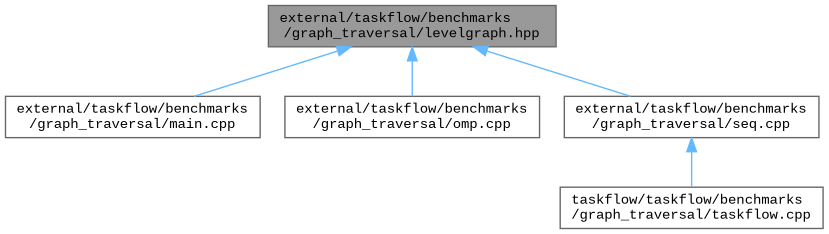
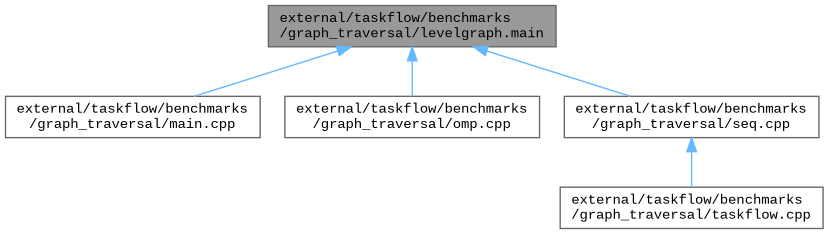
node "external/taskflow/benchmarks /graph_traversal/levelgraph.hpp": label "external/taskflow/benchmarks /graph_traversal/levelgraph.hpp" -> "external/taskflow/benchmarks /graph_traversal/levelgraph.main"
node "taskflow/taskflow/benchmarks /graph_traversal/taskflow.cpp": label "taskflow/taskflow/benchmarks /graph_traversal/taskflow.cpp" -> "external/taskflow/benchmarks /graph_traversal/taskflow.cpp"
